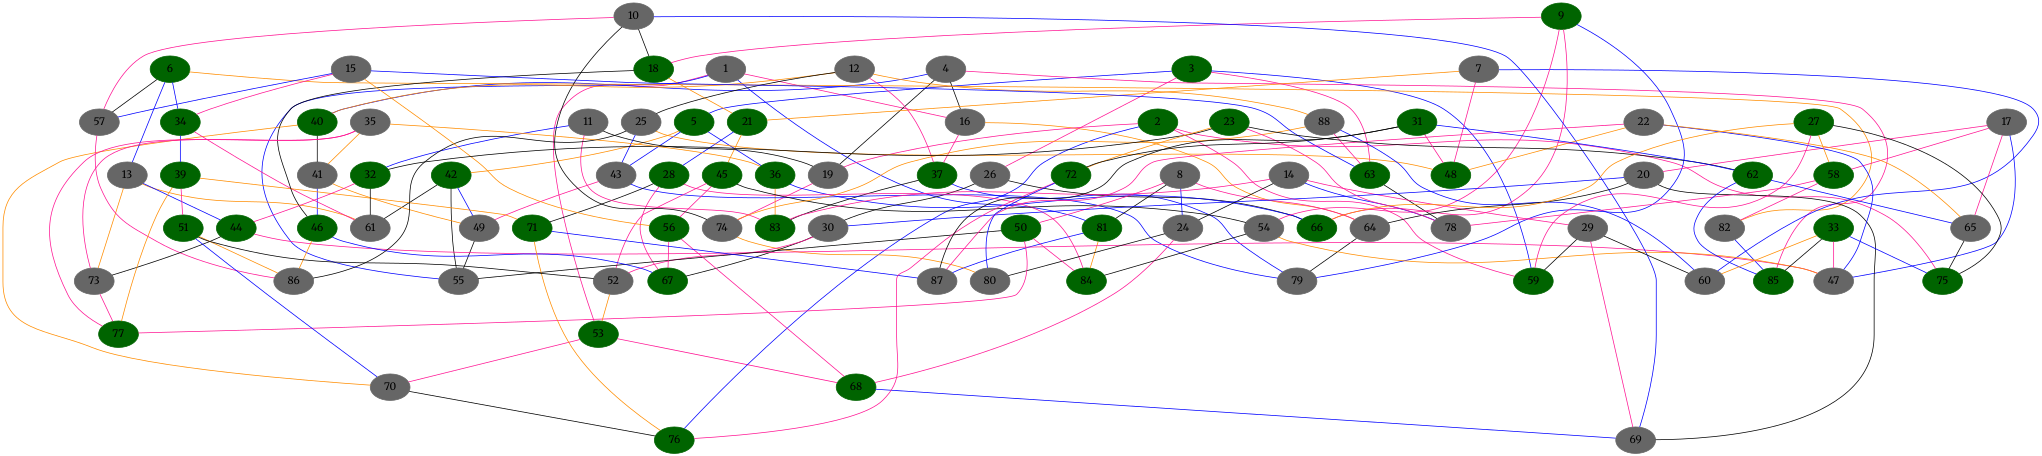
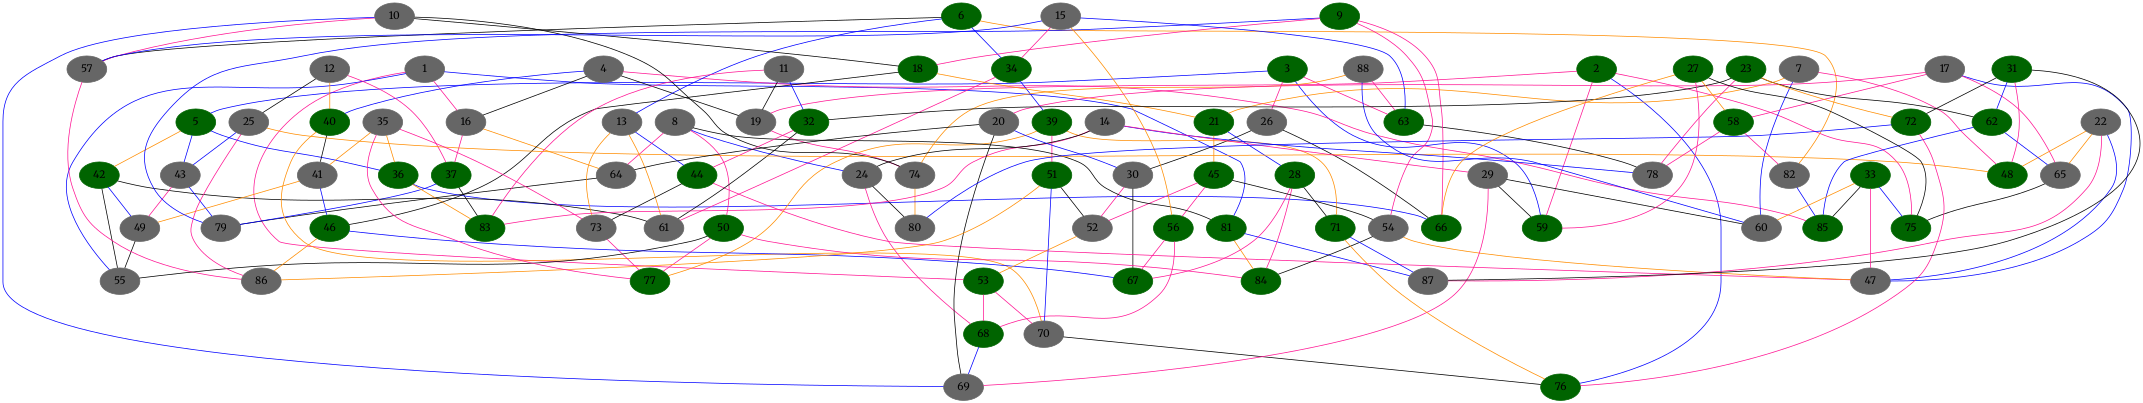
edge "12" -- "88": removed
edge "25" -- "86": color black -> deeppink
